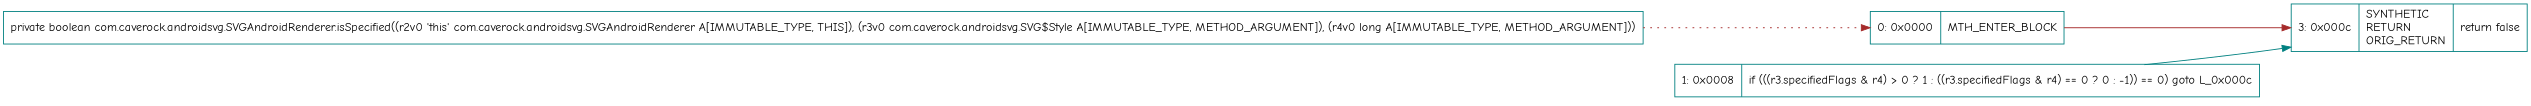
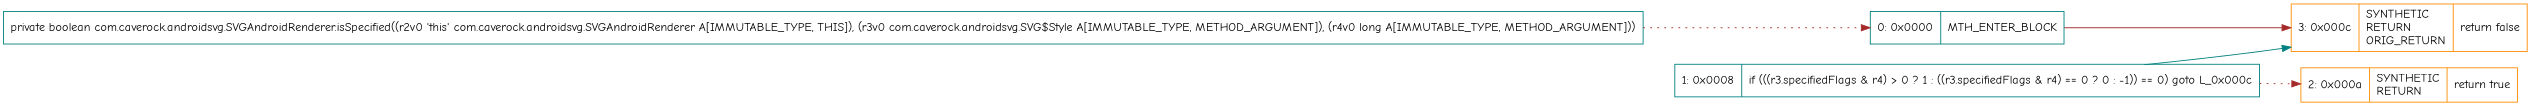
node "3: 0x000c": color teal -> darkorange
node "2: 0x000a": added
